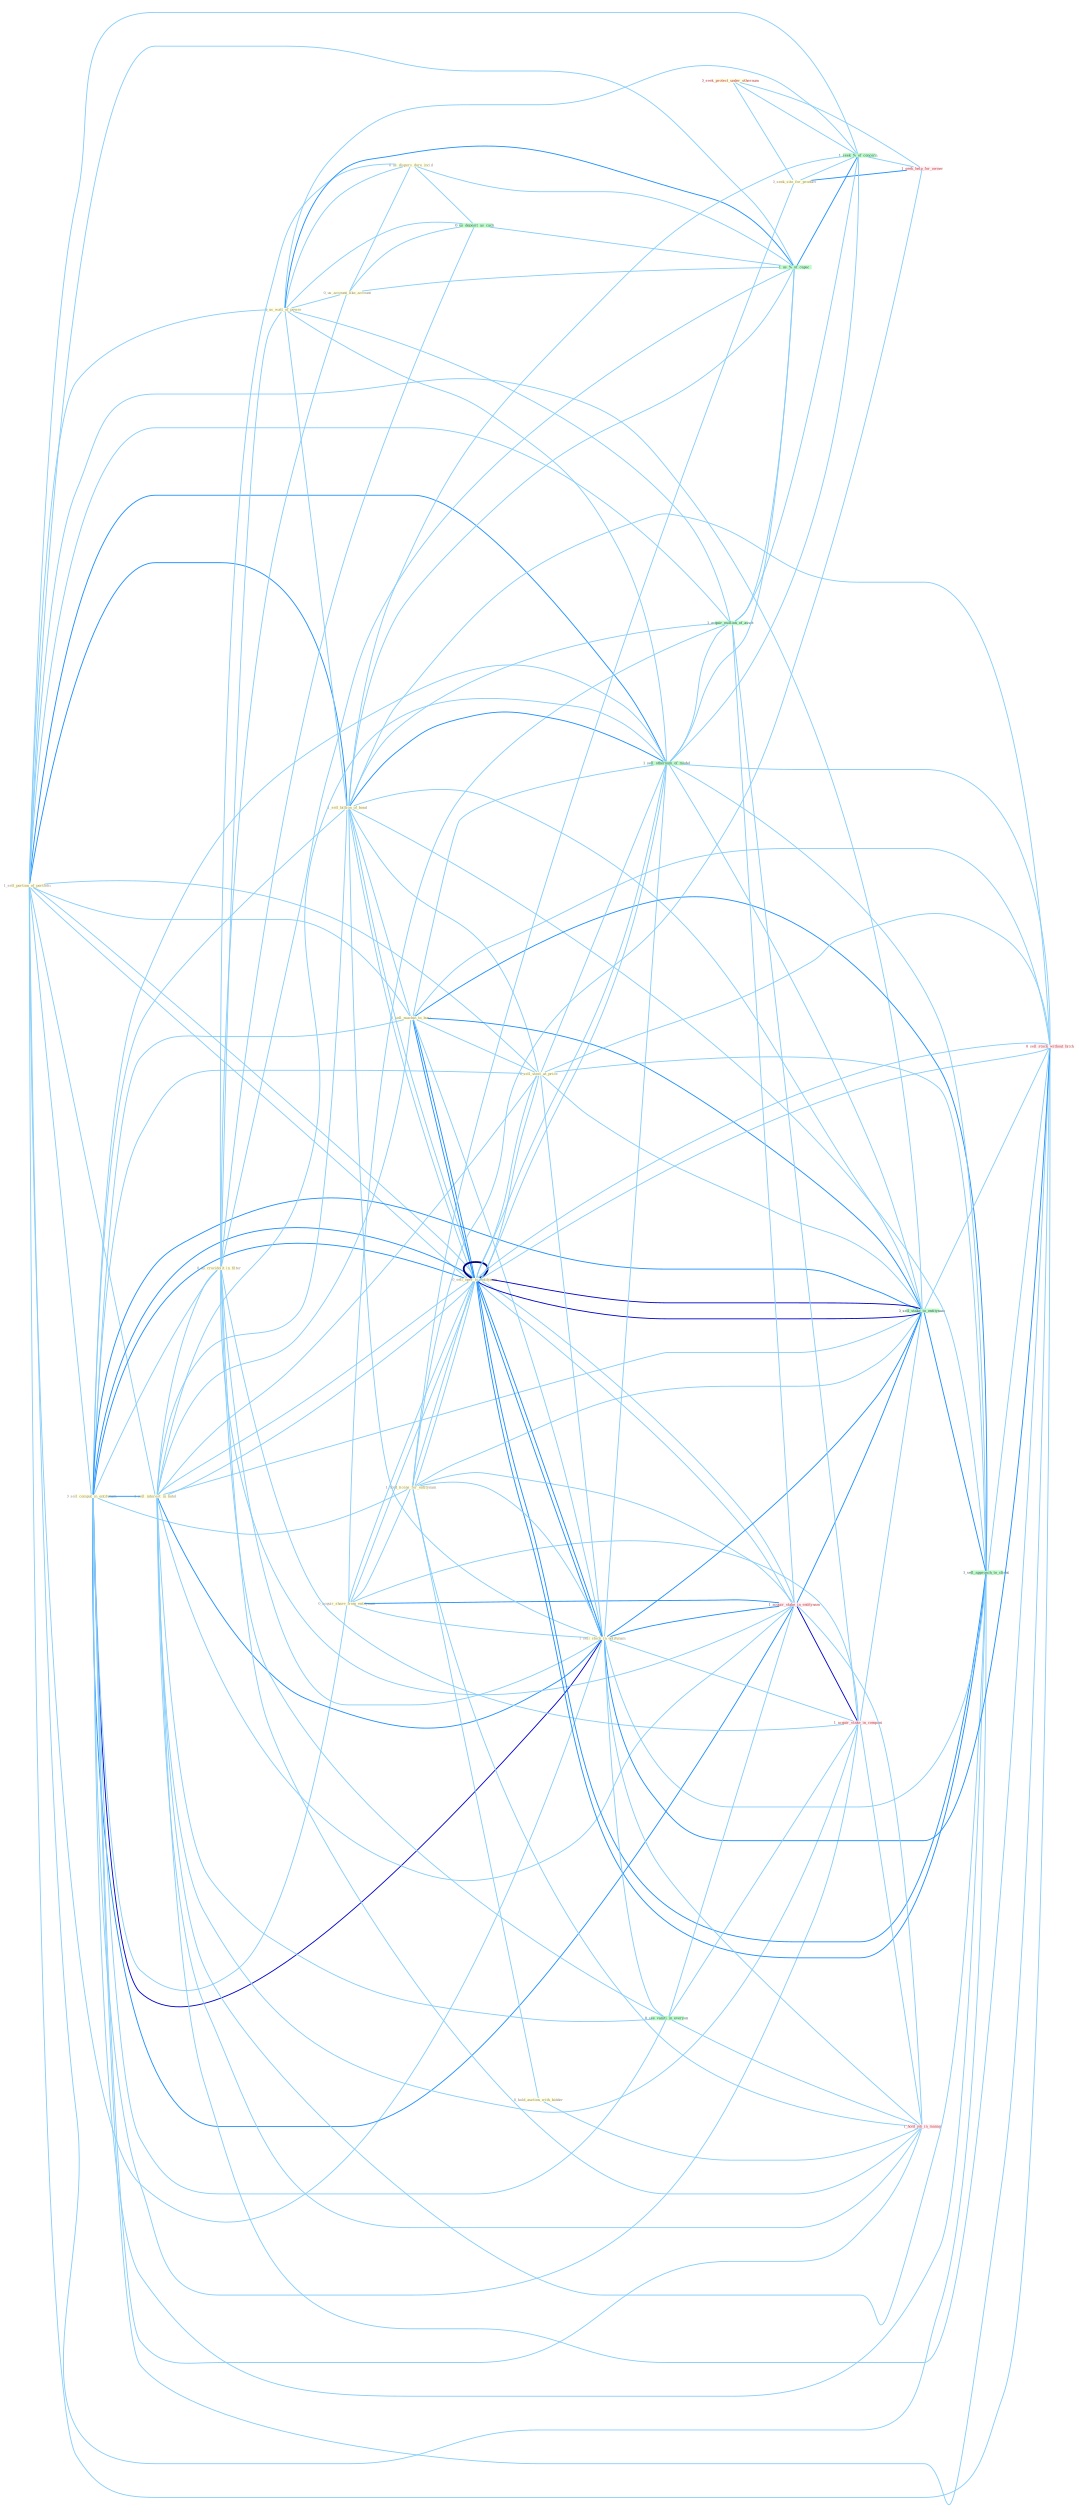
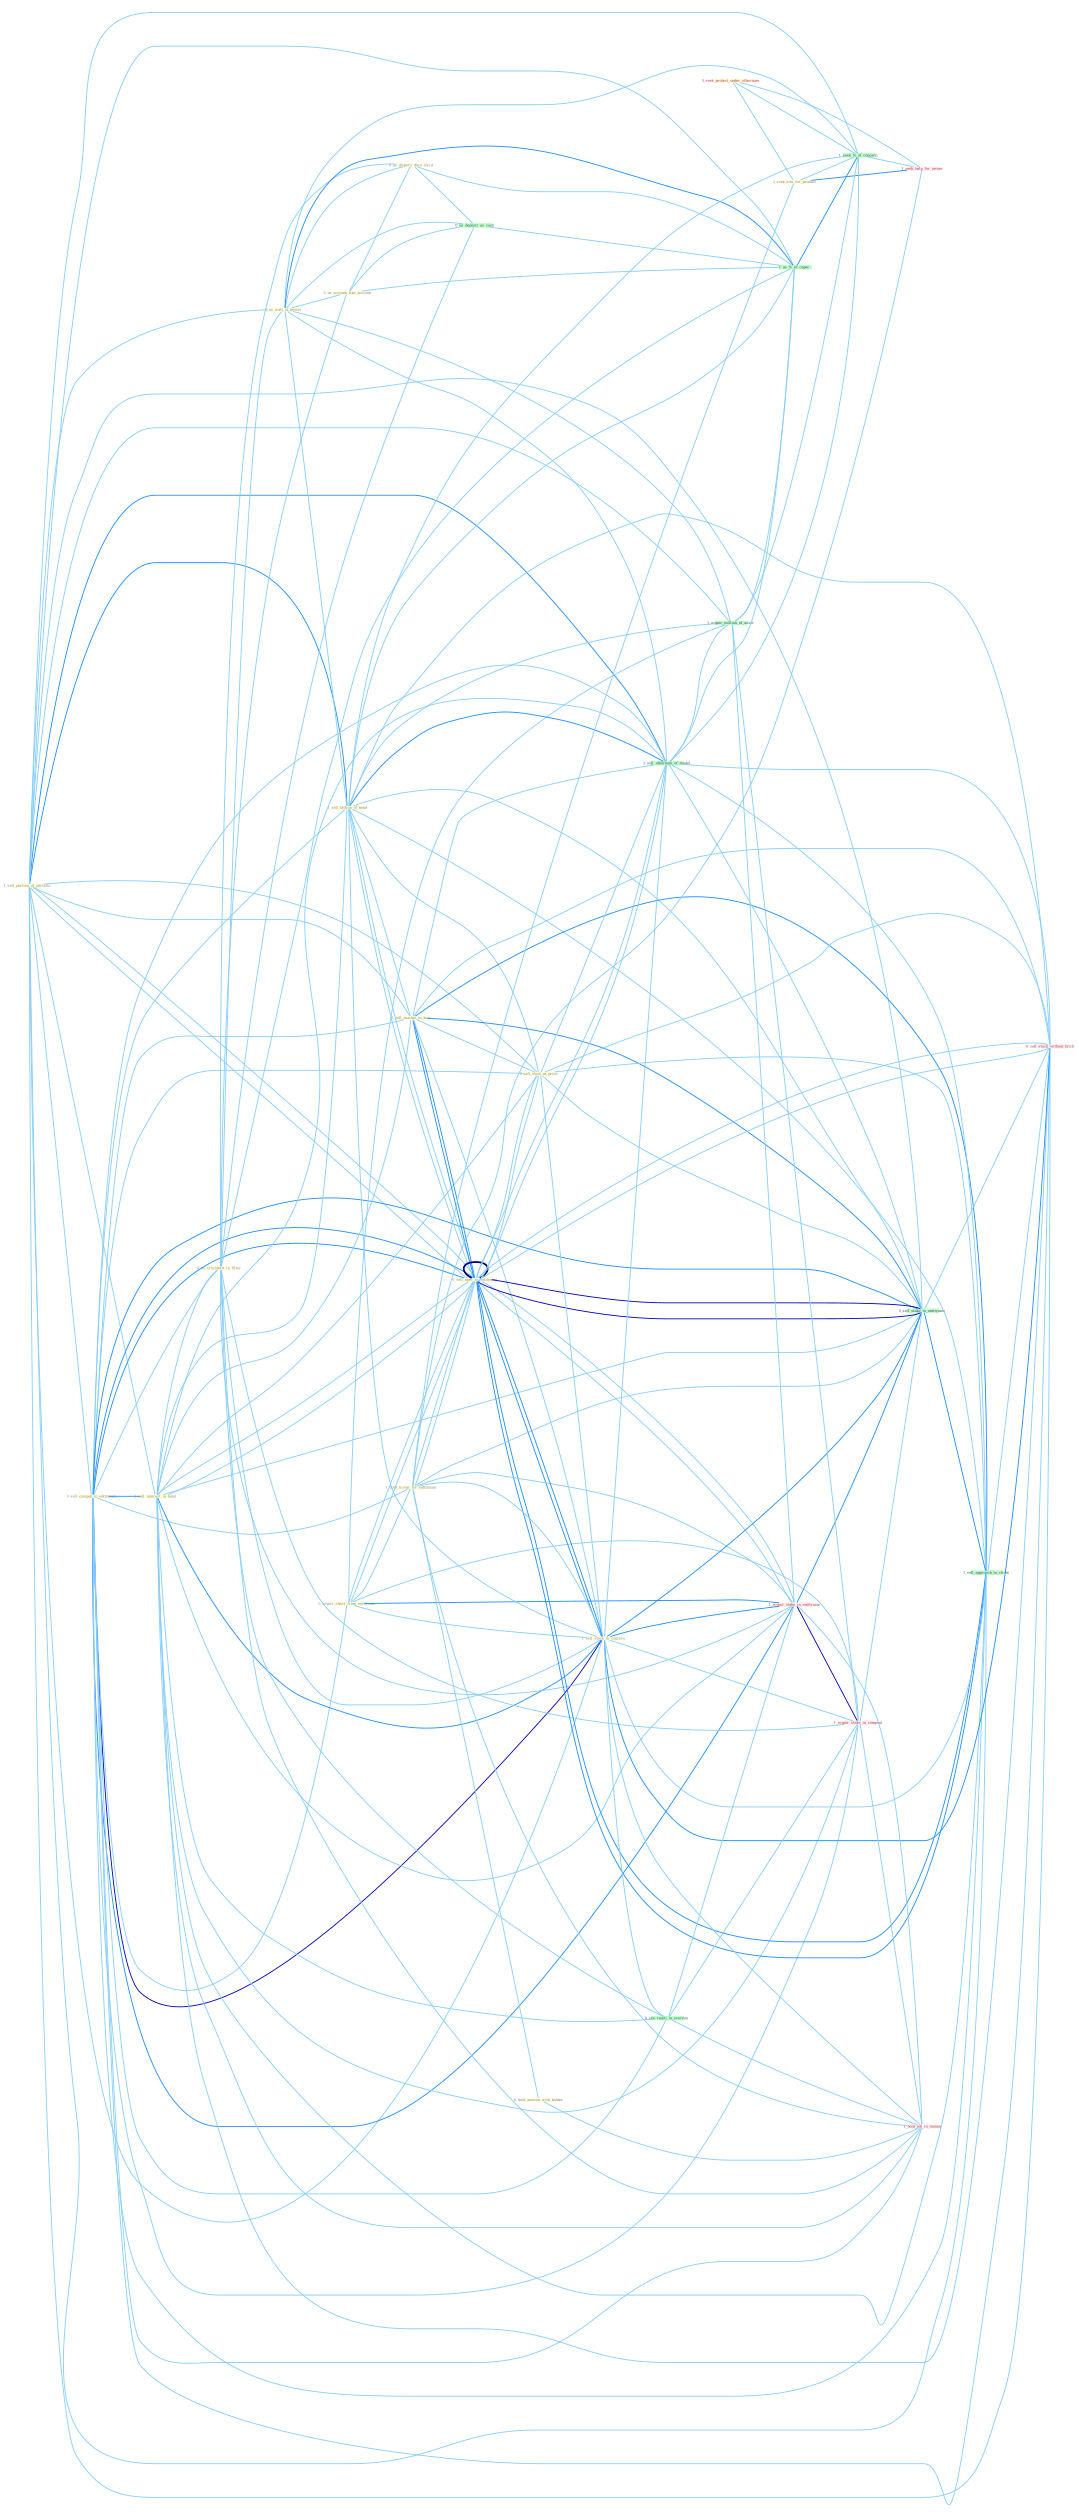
node "1_sell_stock_in_entitynam": label "1_sell_stock_in_entitynam" -> "1_sell_stock_in_concern"
